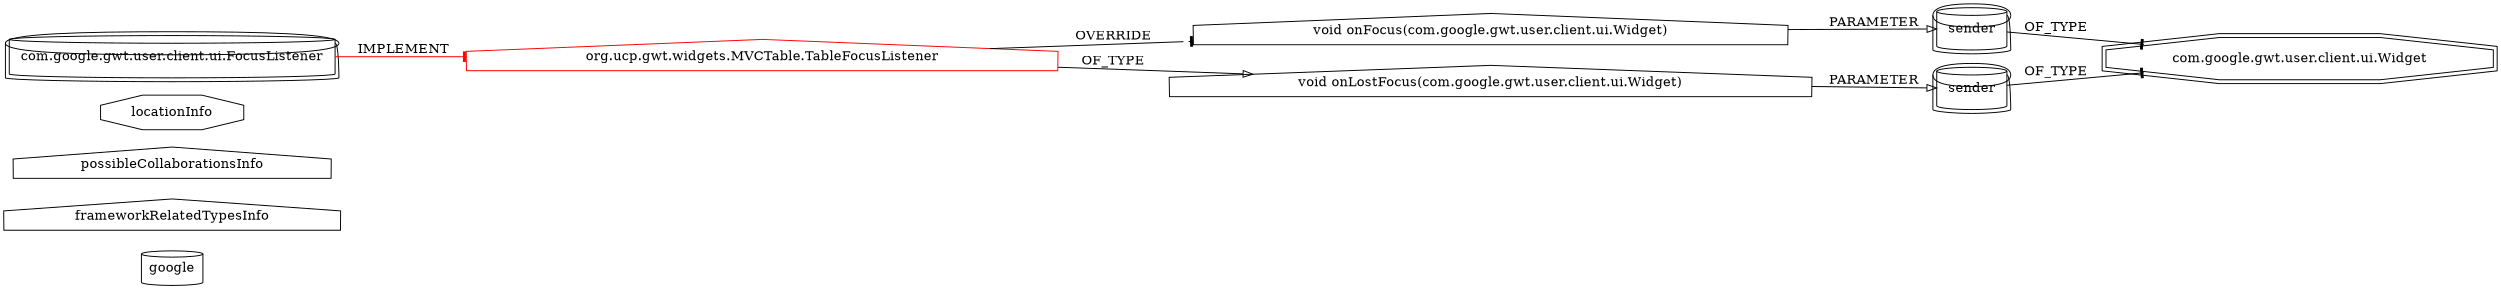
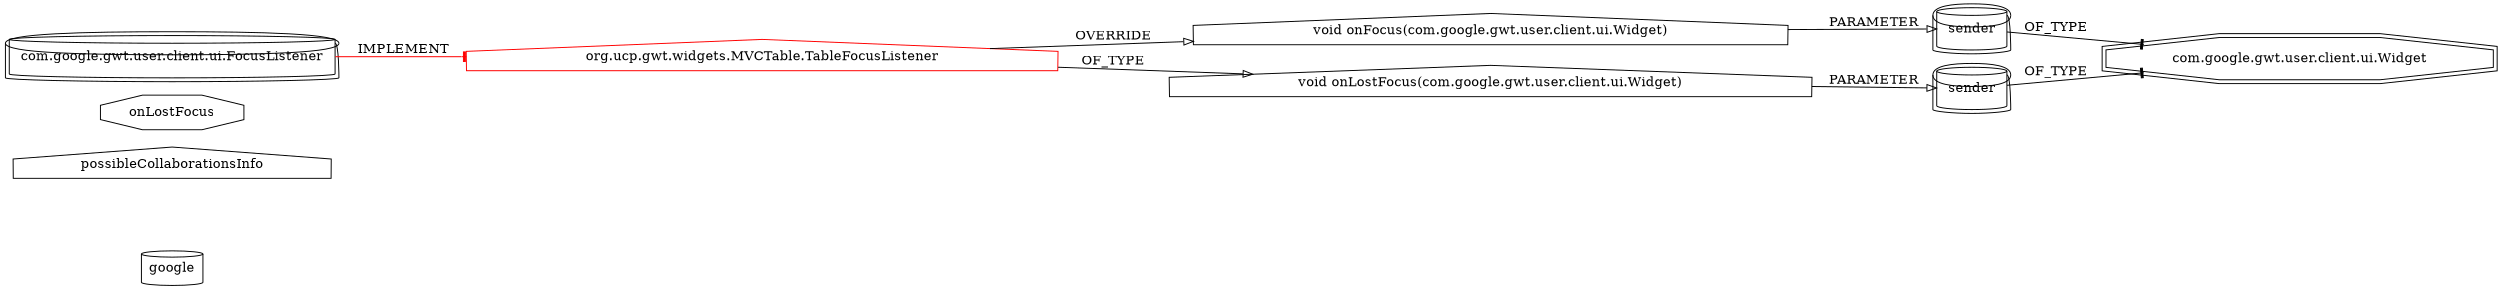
edge "org.ucp.gwt.widgets.MVCTable.TableFocusListener" -> "void onFocus(com.google.gwt.user.client.ui.Widget)": arrowhead tee -> onormal
node "locationInfo": label "locationInfo" -> "onLostFocus"
node "frameworkRelatedTypesInfo": removed
